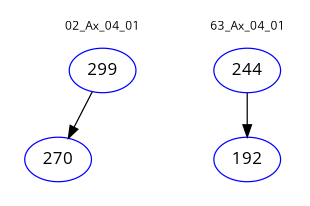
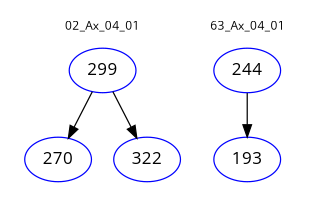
node "322": added
node "192": label "192" -> "193"
